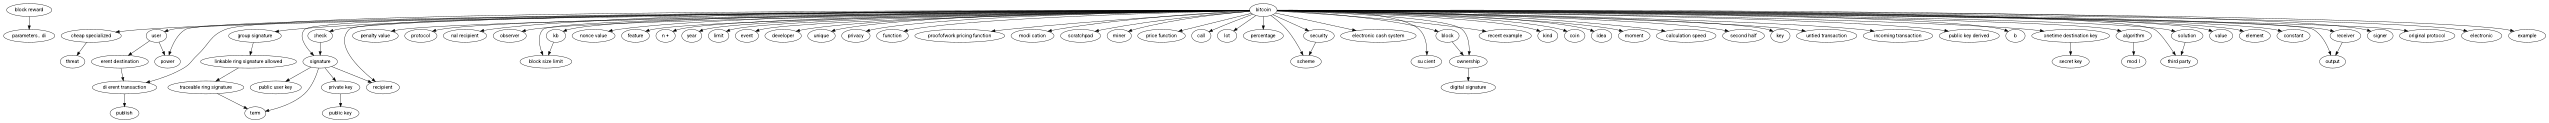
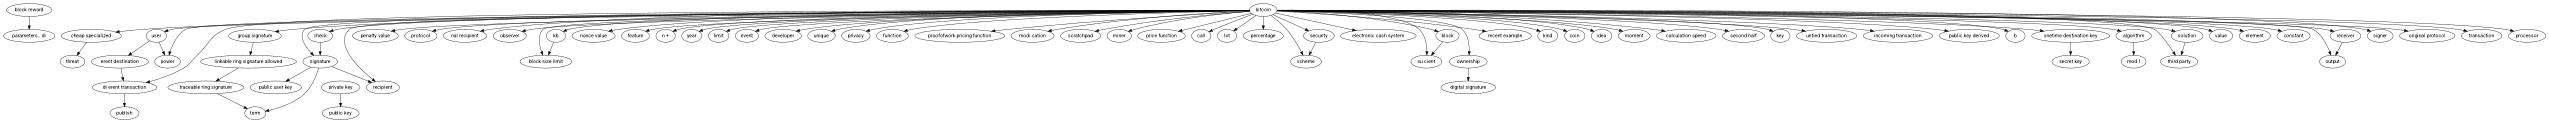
node "electronic": label "electronic" -> "transaction"
node "example": label "example" -> "processor"
edge "block" -> "ownership": now "block" -> "su cient"
edge "signature" -> "private key": removed
